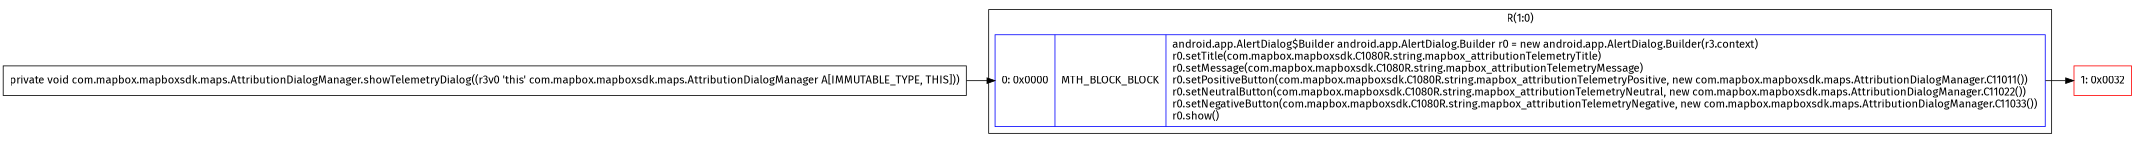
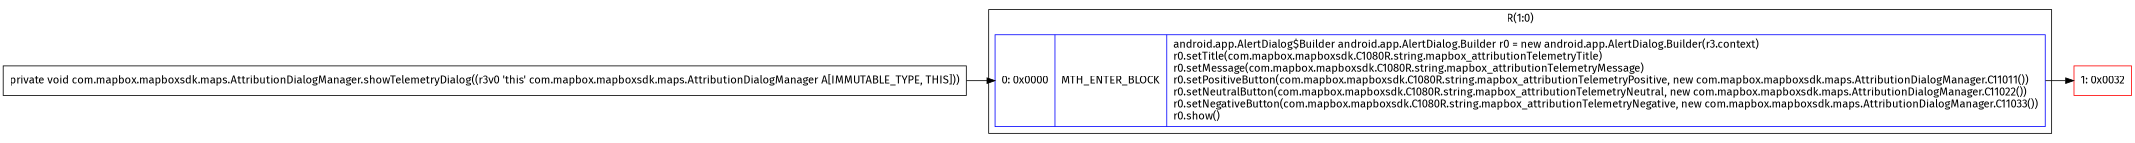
node "0: 0x0000": text "MTH_BLOCK_BLOCK" -> "MTH_ENTER_BLOCK"
